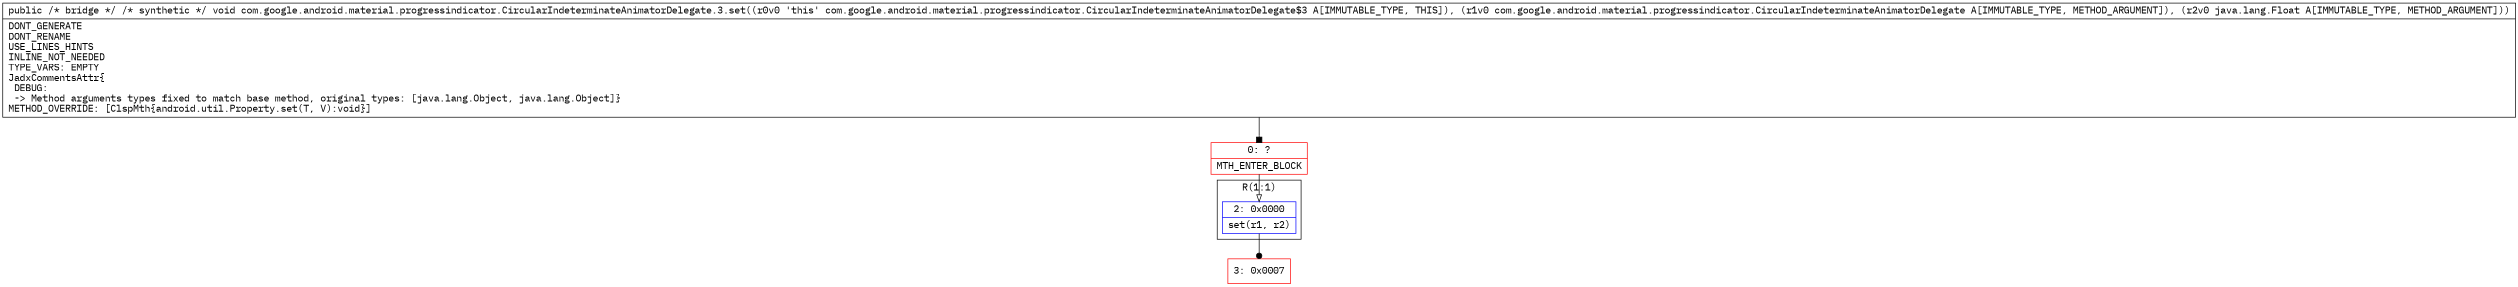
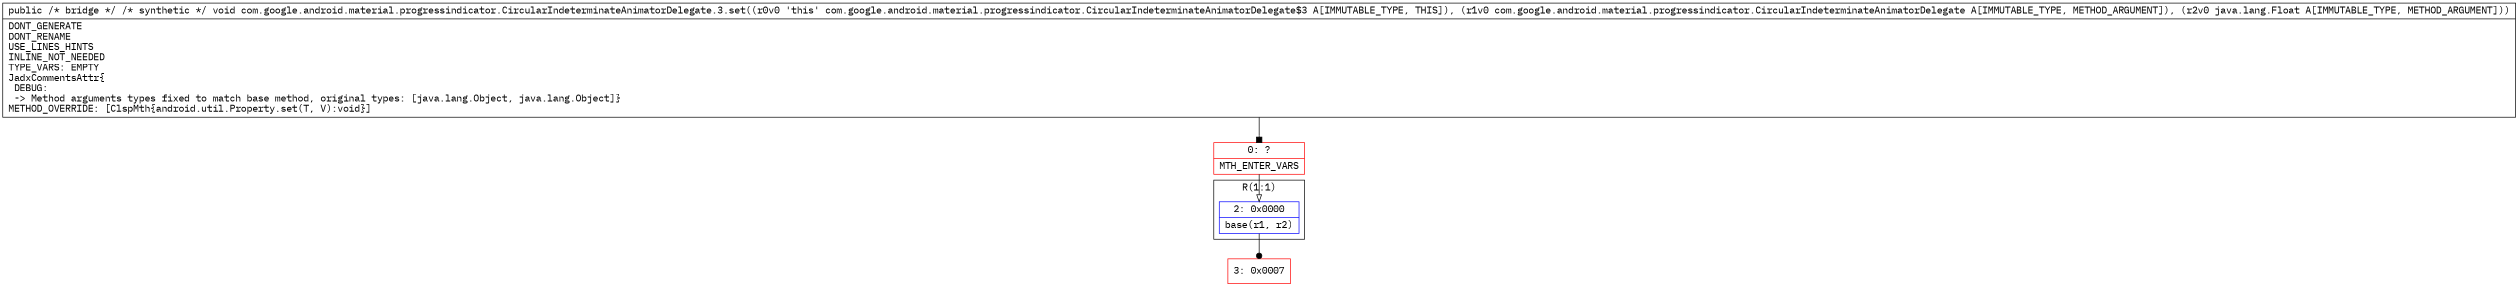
node "0: ?": text "MTH_ENTER_BLOCK" -> "MTH_ENTER_VARS"
node "2: 0x0000": text "set(r1, r2)" -> "base(r1, r2)"
